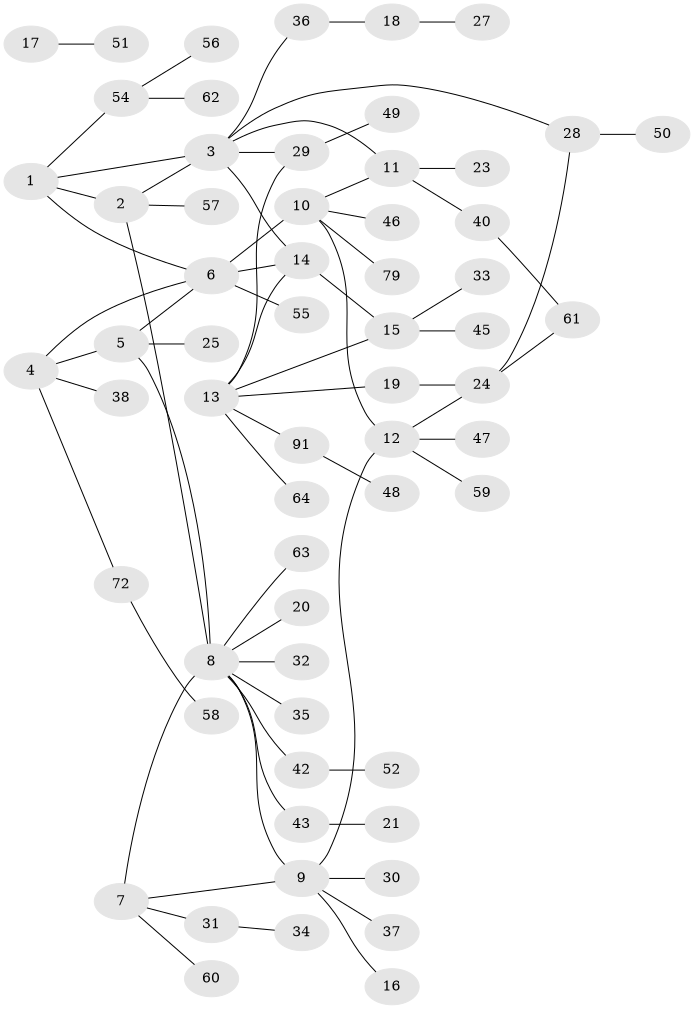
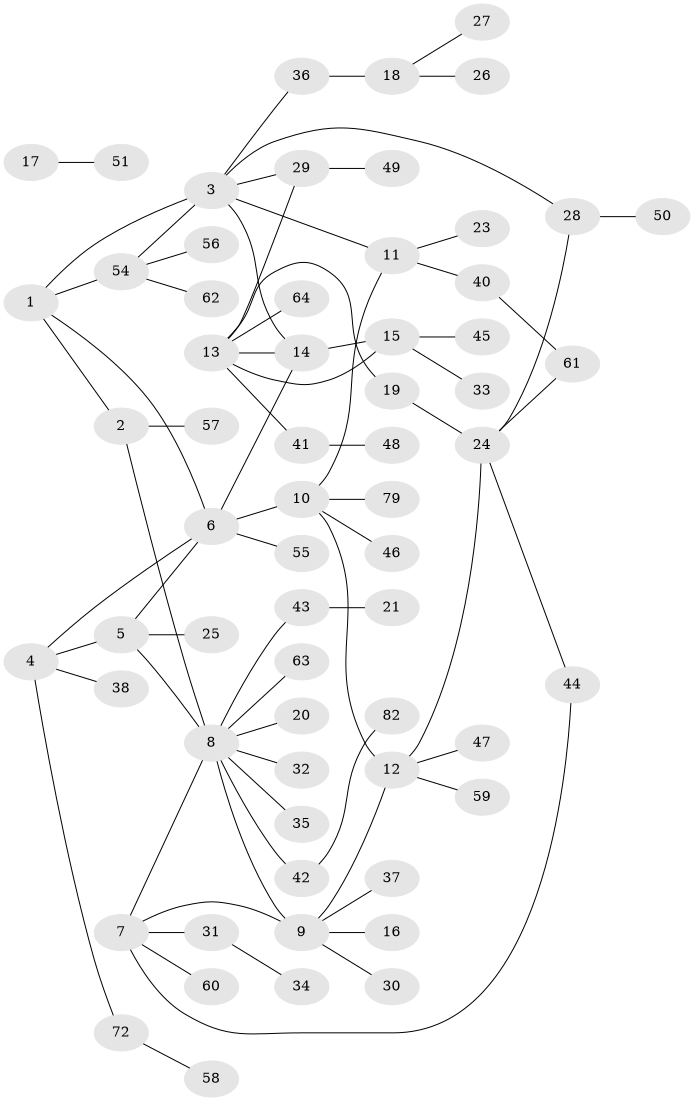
node "26": added
edge "3" -- "2": now "3" -- "54"
node "91": label "91" -> "41"
node "44": added
node "52": label "52" -> "82"
